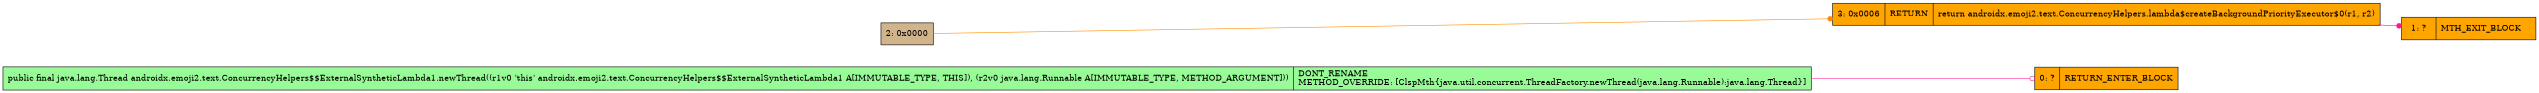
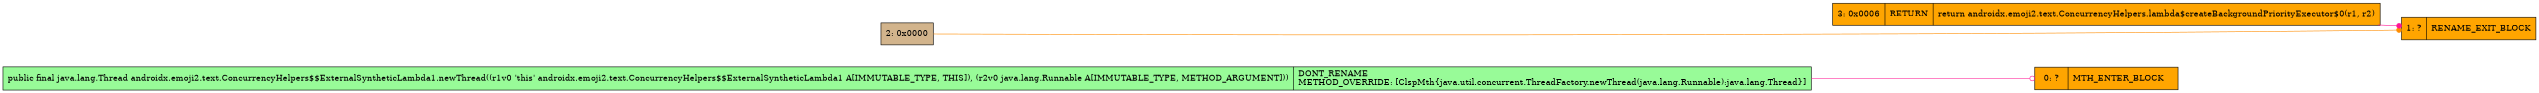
edge "2: 0x0000" -> "3: 0x0006": now "2: 0x0000" -> "1: ?"
node "1: ?": text "MTH_EXIT_BLOCK" -> "RENAME_EXIT_BLOCK"
node "0: ?": text "RETURN_ENTER_BLOCK" -> "MTH_ENTER_BLOCK"
